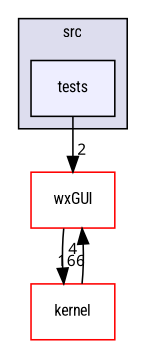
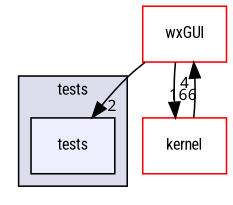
cluster "src": label "src" -> "tests"
edge "tests" -> "wxGUI": reversed
